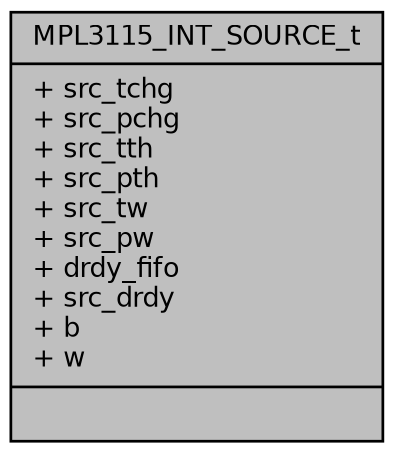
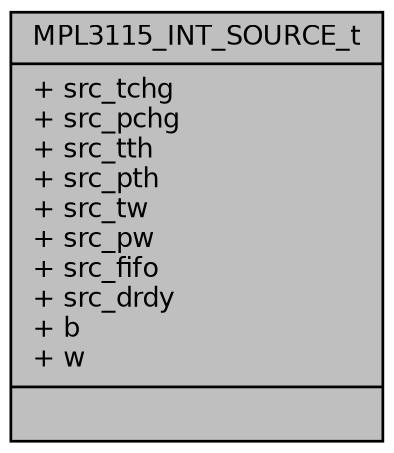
node "MPL3115_INT_SOURCE_t": text "+ drdy_fifo" -> "+ src_fifo"
